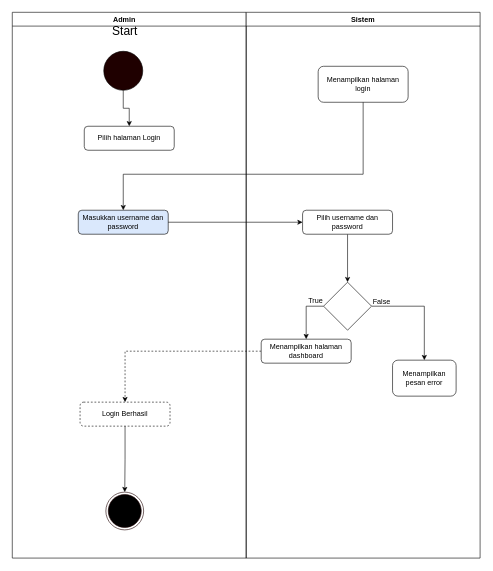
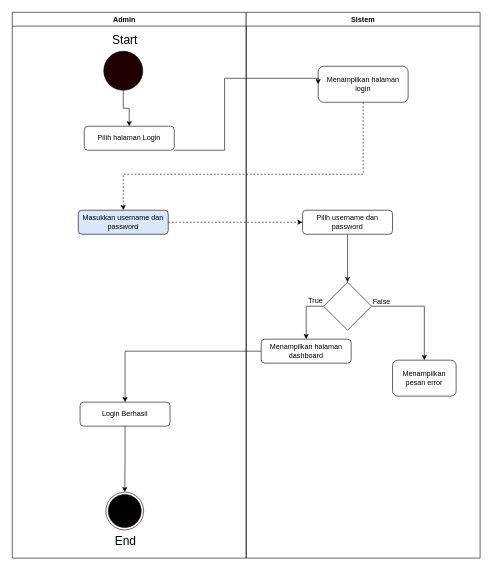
node "Start": moved (125, 30) -> (125, 39)
edge "Pilih halaman Login" -> "Menampilkan halaman login": added
edge "Menampilkan halaman login" -> "Masukkan username dan password": style solid -> dashed
edge "Masukkan username dan password" -> "Pilih username dan password": style solid -> dashed
edge "Menampilkan halaman dashboard" -> "Login Berhasil": style dashed -> solid
node "Login Berhasil": style dashed -> solid
node "End": added
